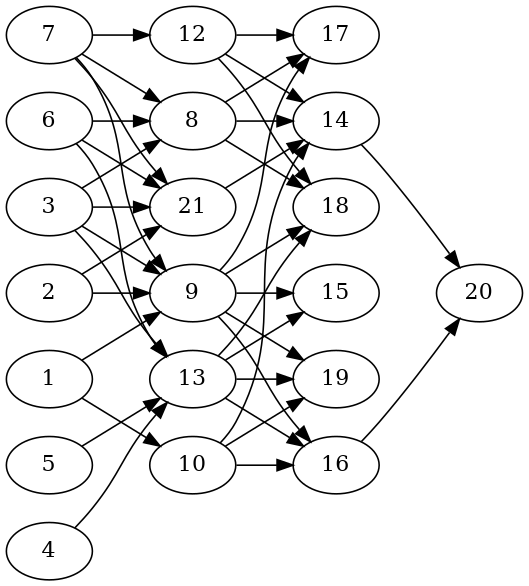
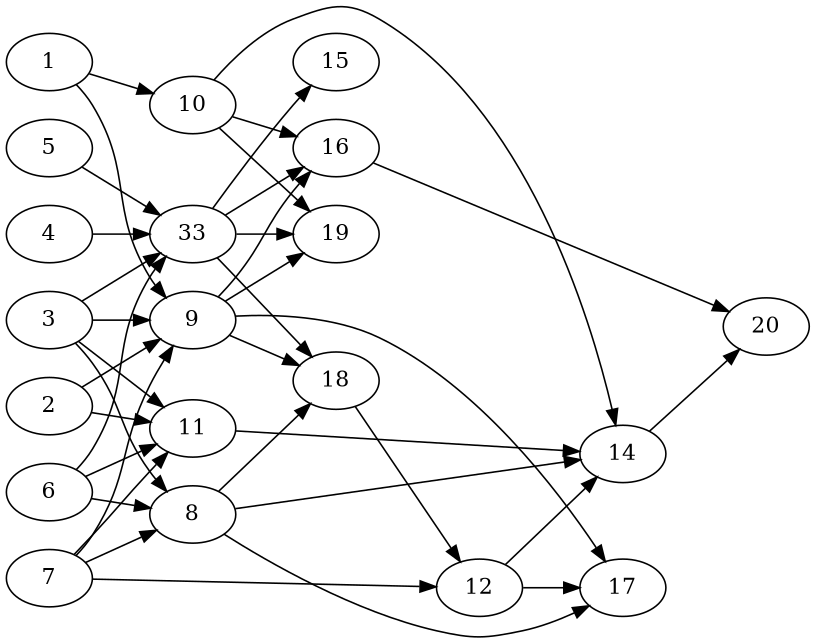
edge "12" -> "18": reversed
node "21": label "21" -> "11"
edge "9" -> "15": removed
node "13": label "13" -> "33"
